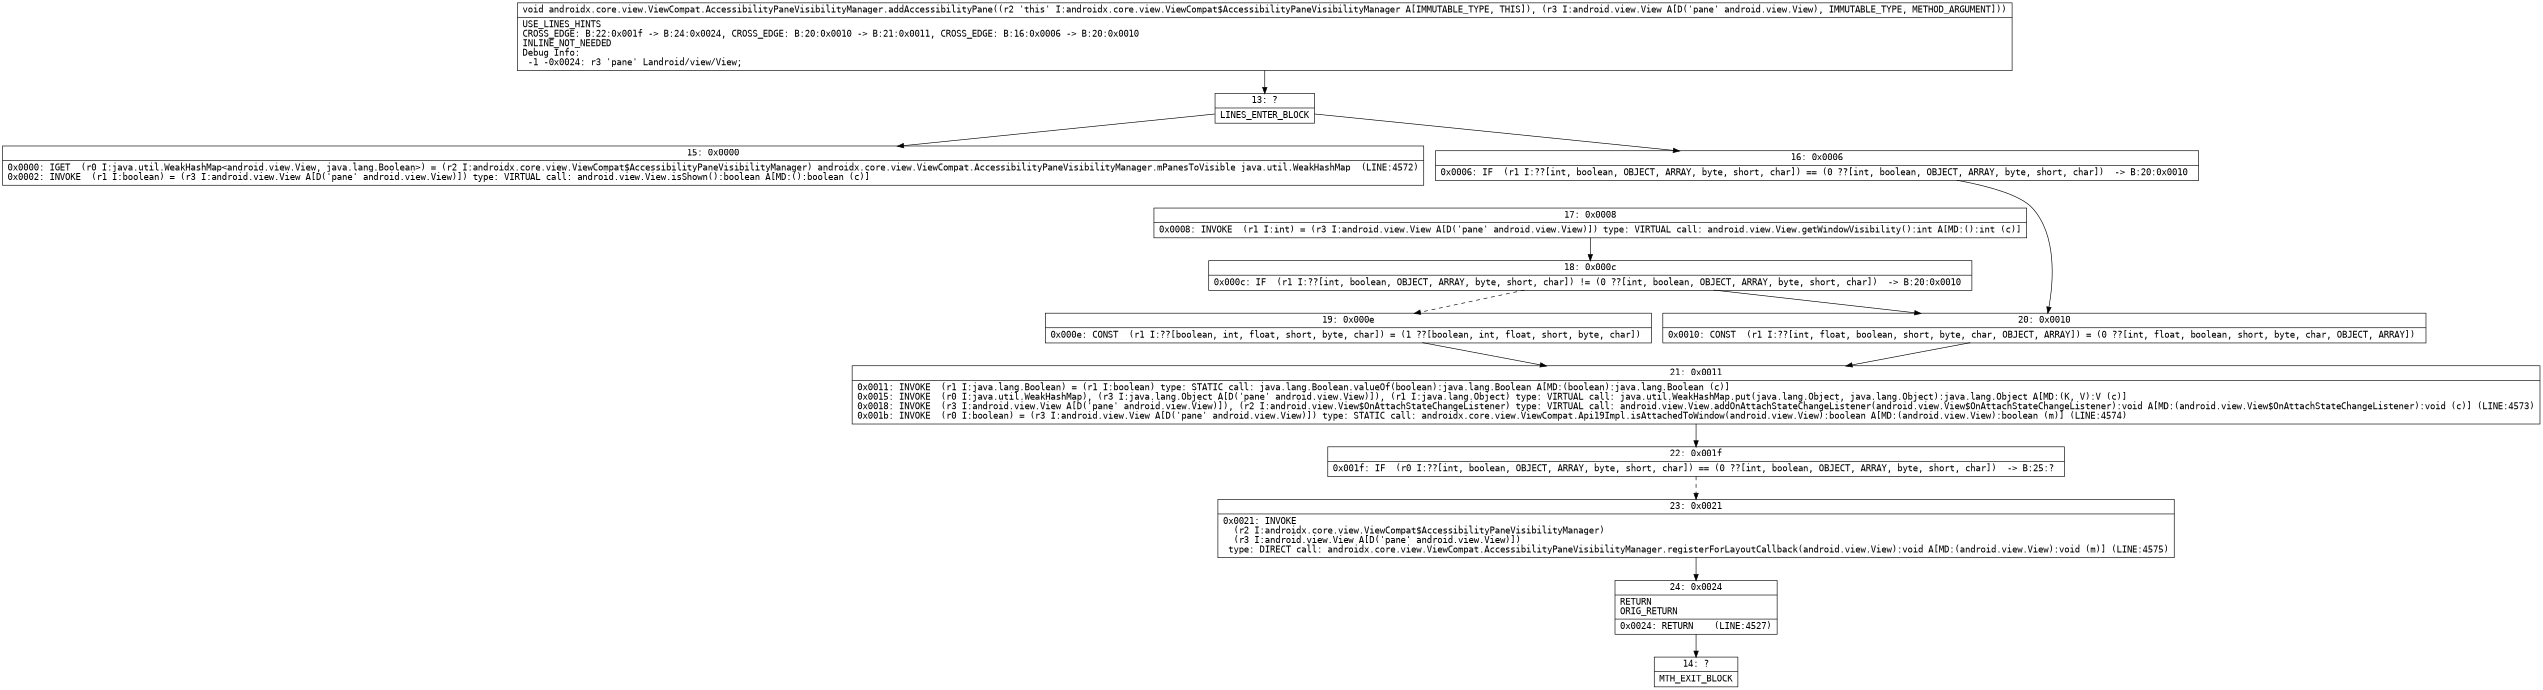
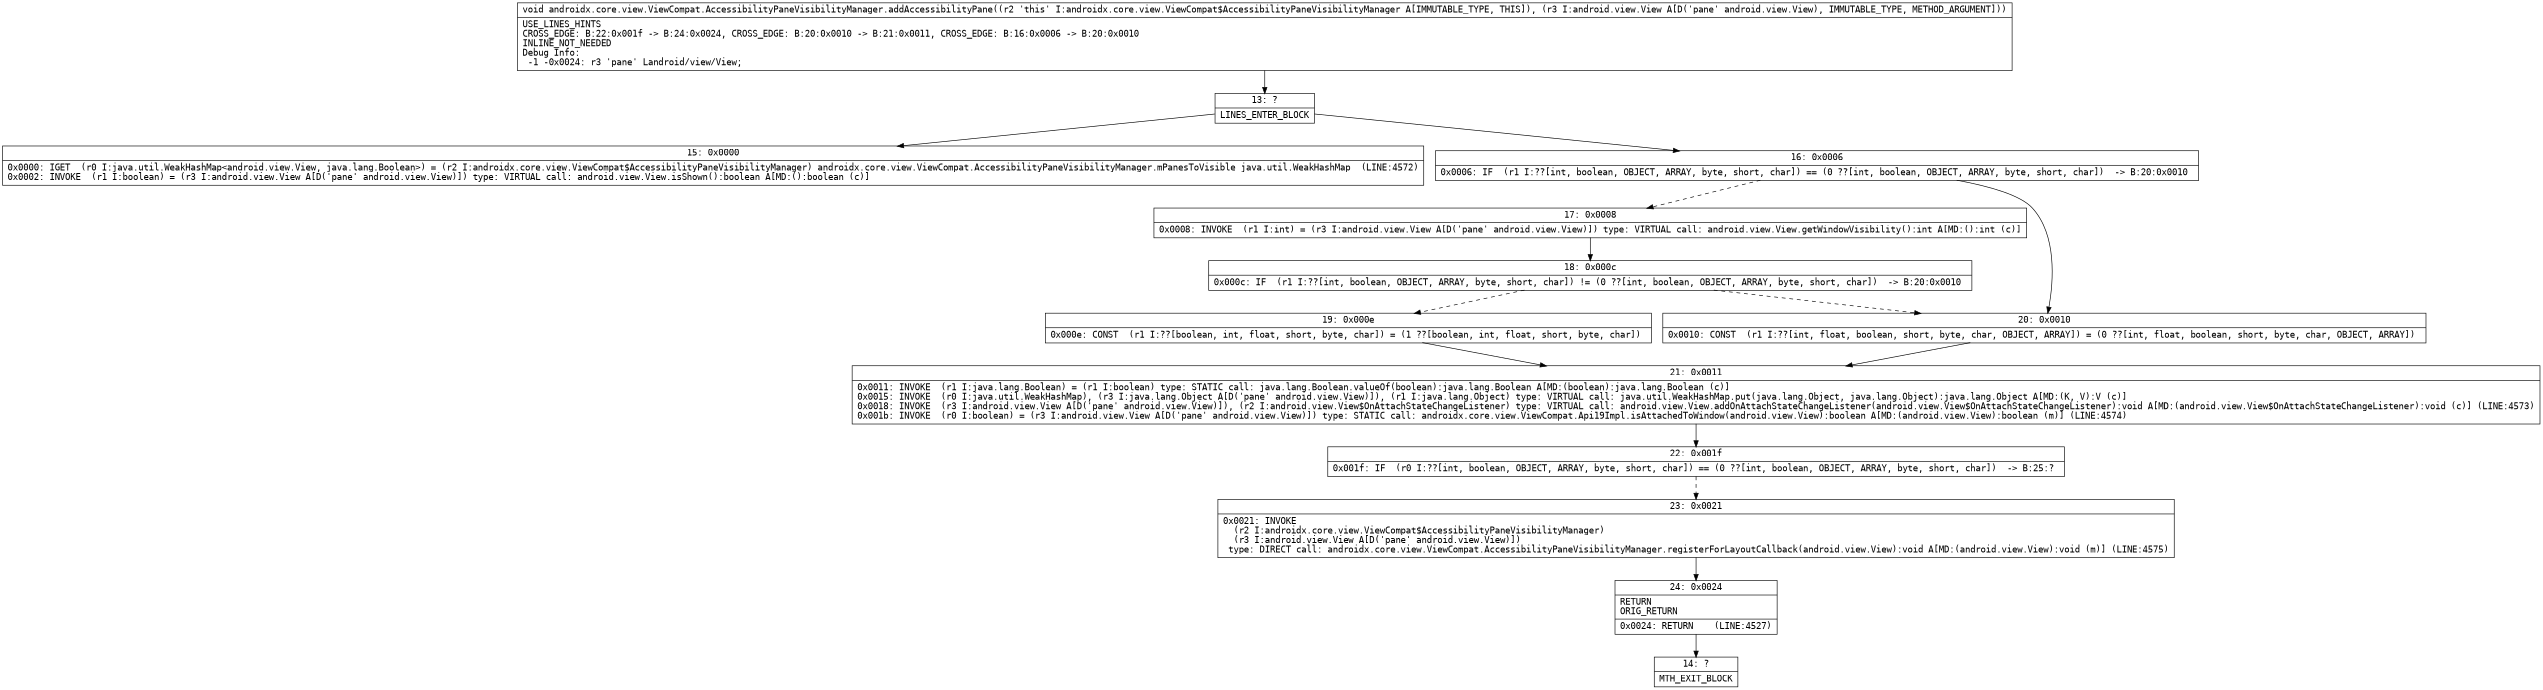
edge "16: 0x0006" -> "17: 0x0008": added
edge "18: 0x000c" -> "20: 0x0010": style solid -> dashed
